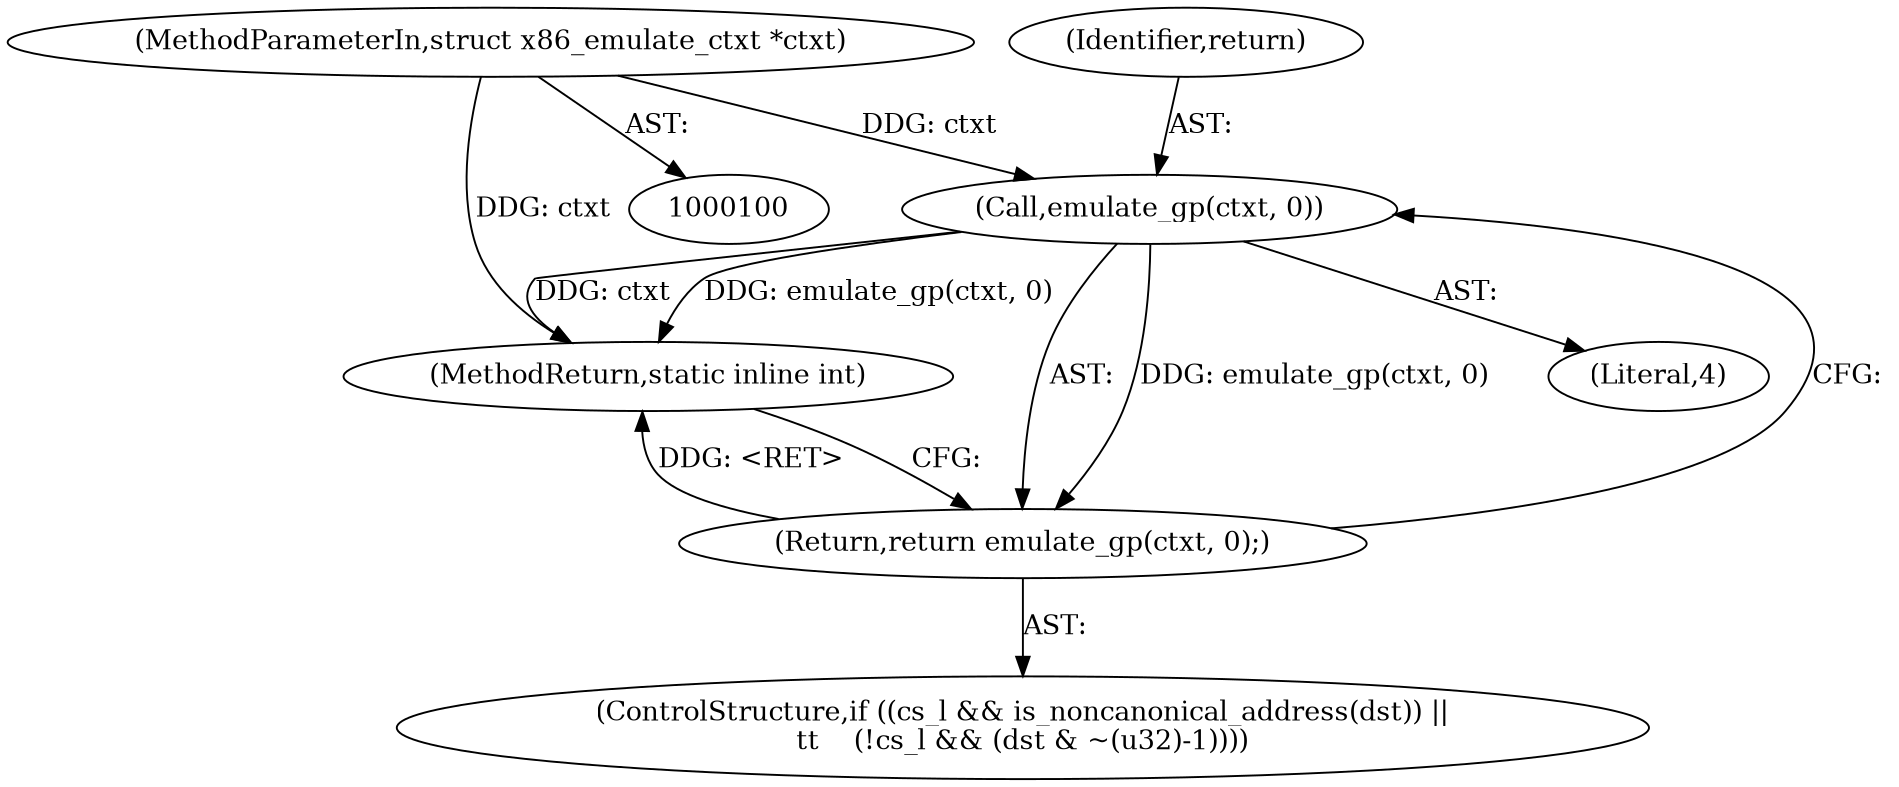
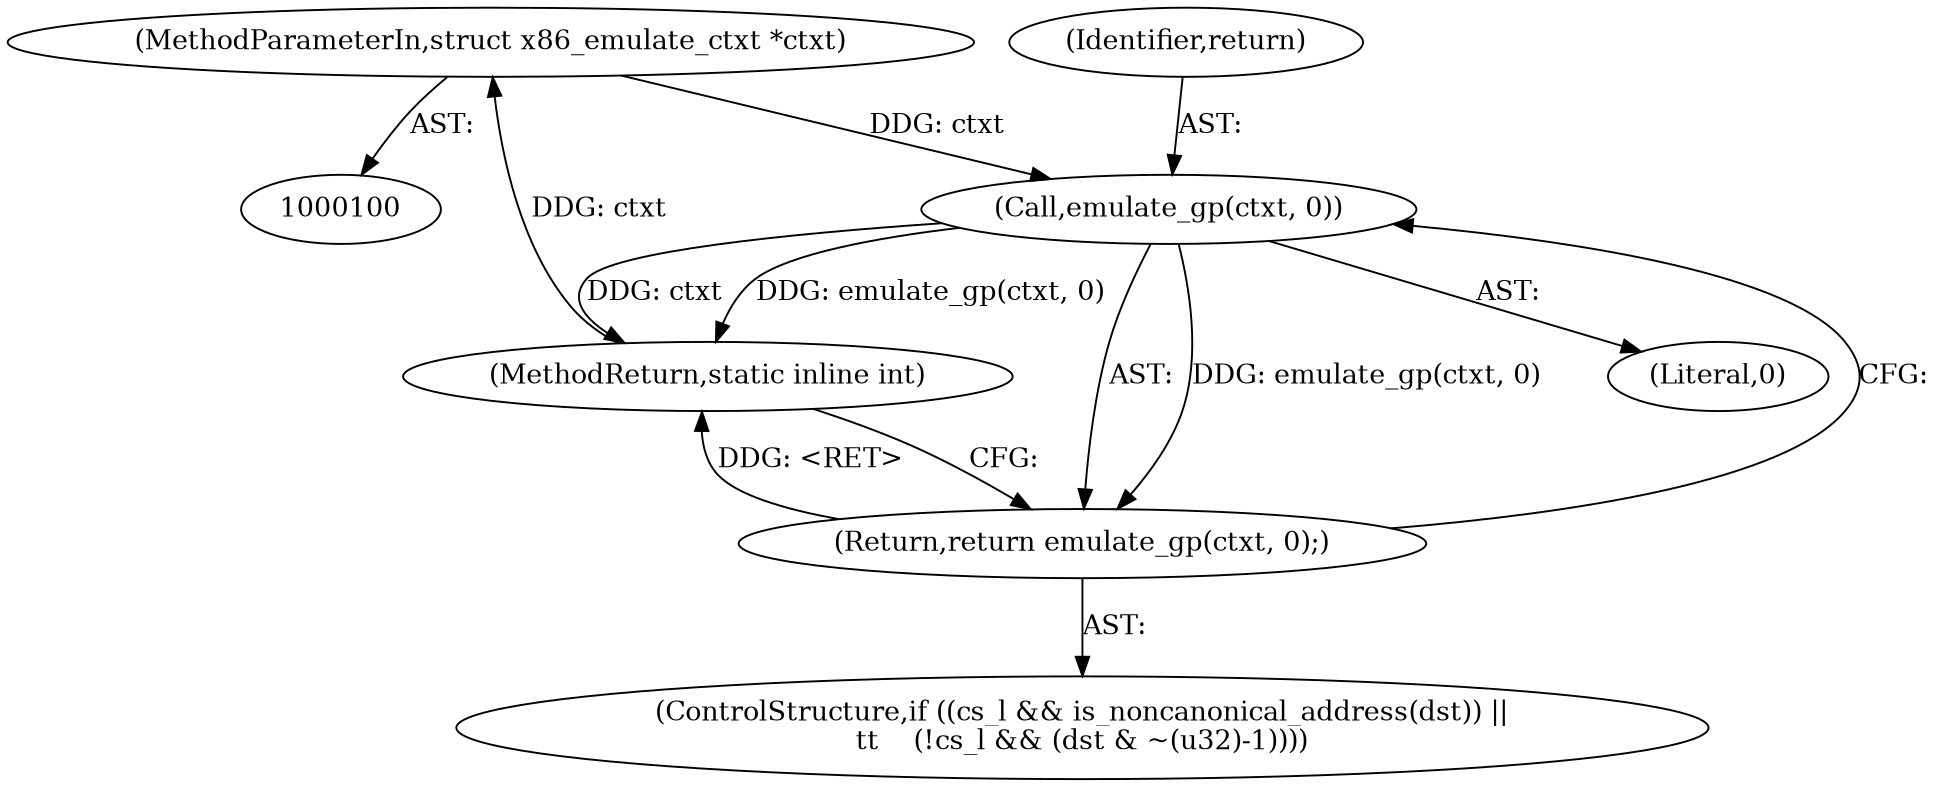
edge "(MethodParameterIn,struct x86_emulate_ctxt *ctxt)" -> "(MethodReturn,static inline int)": reversed
node "(Literal,4)": label "(Literal,4)" -> "(Literal,0)"
